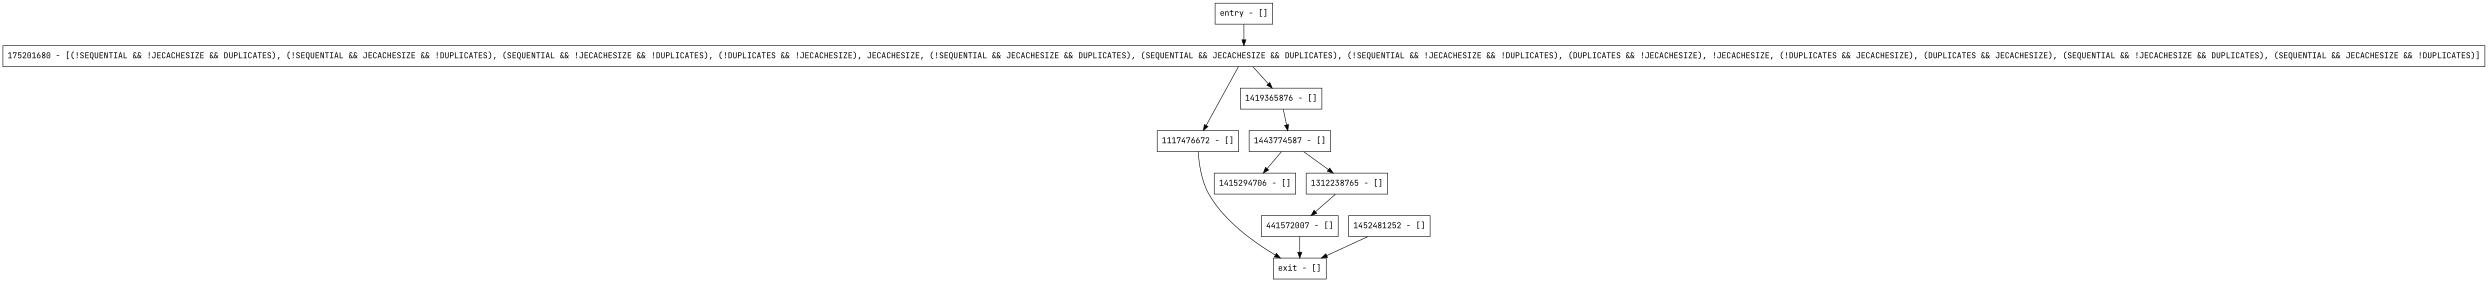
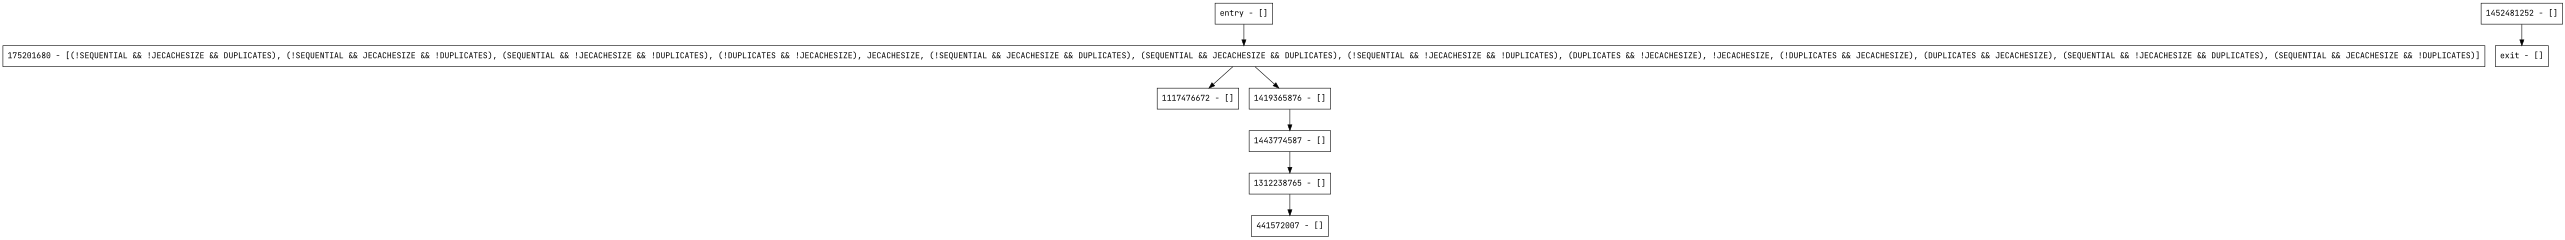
node "1415294706 - []": removed
edge "1117476672 - []" -> "exit - []": removed
edge "441572007 - []" -> "exit - []": removed
